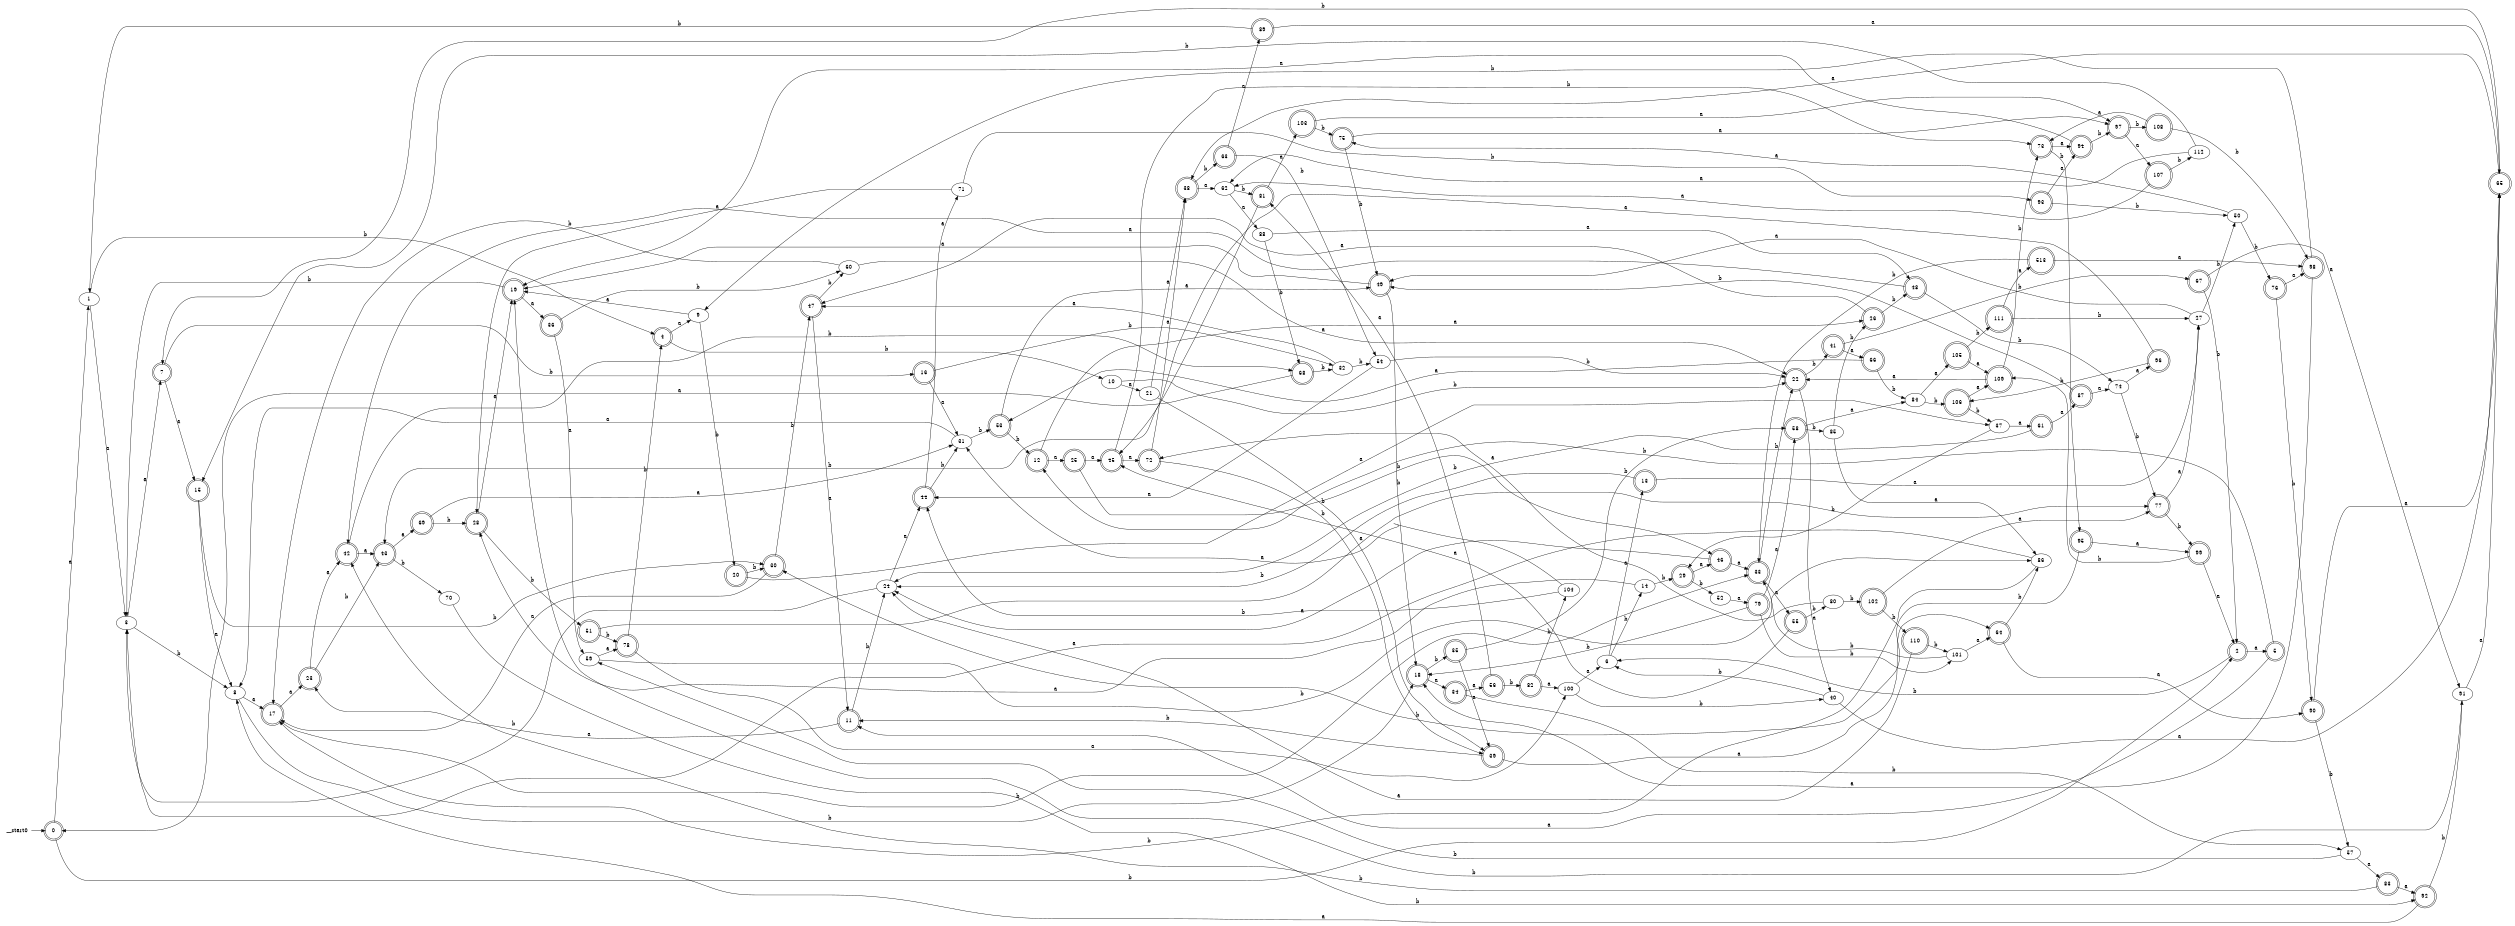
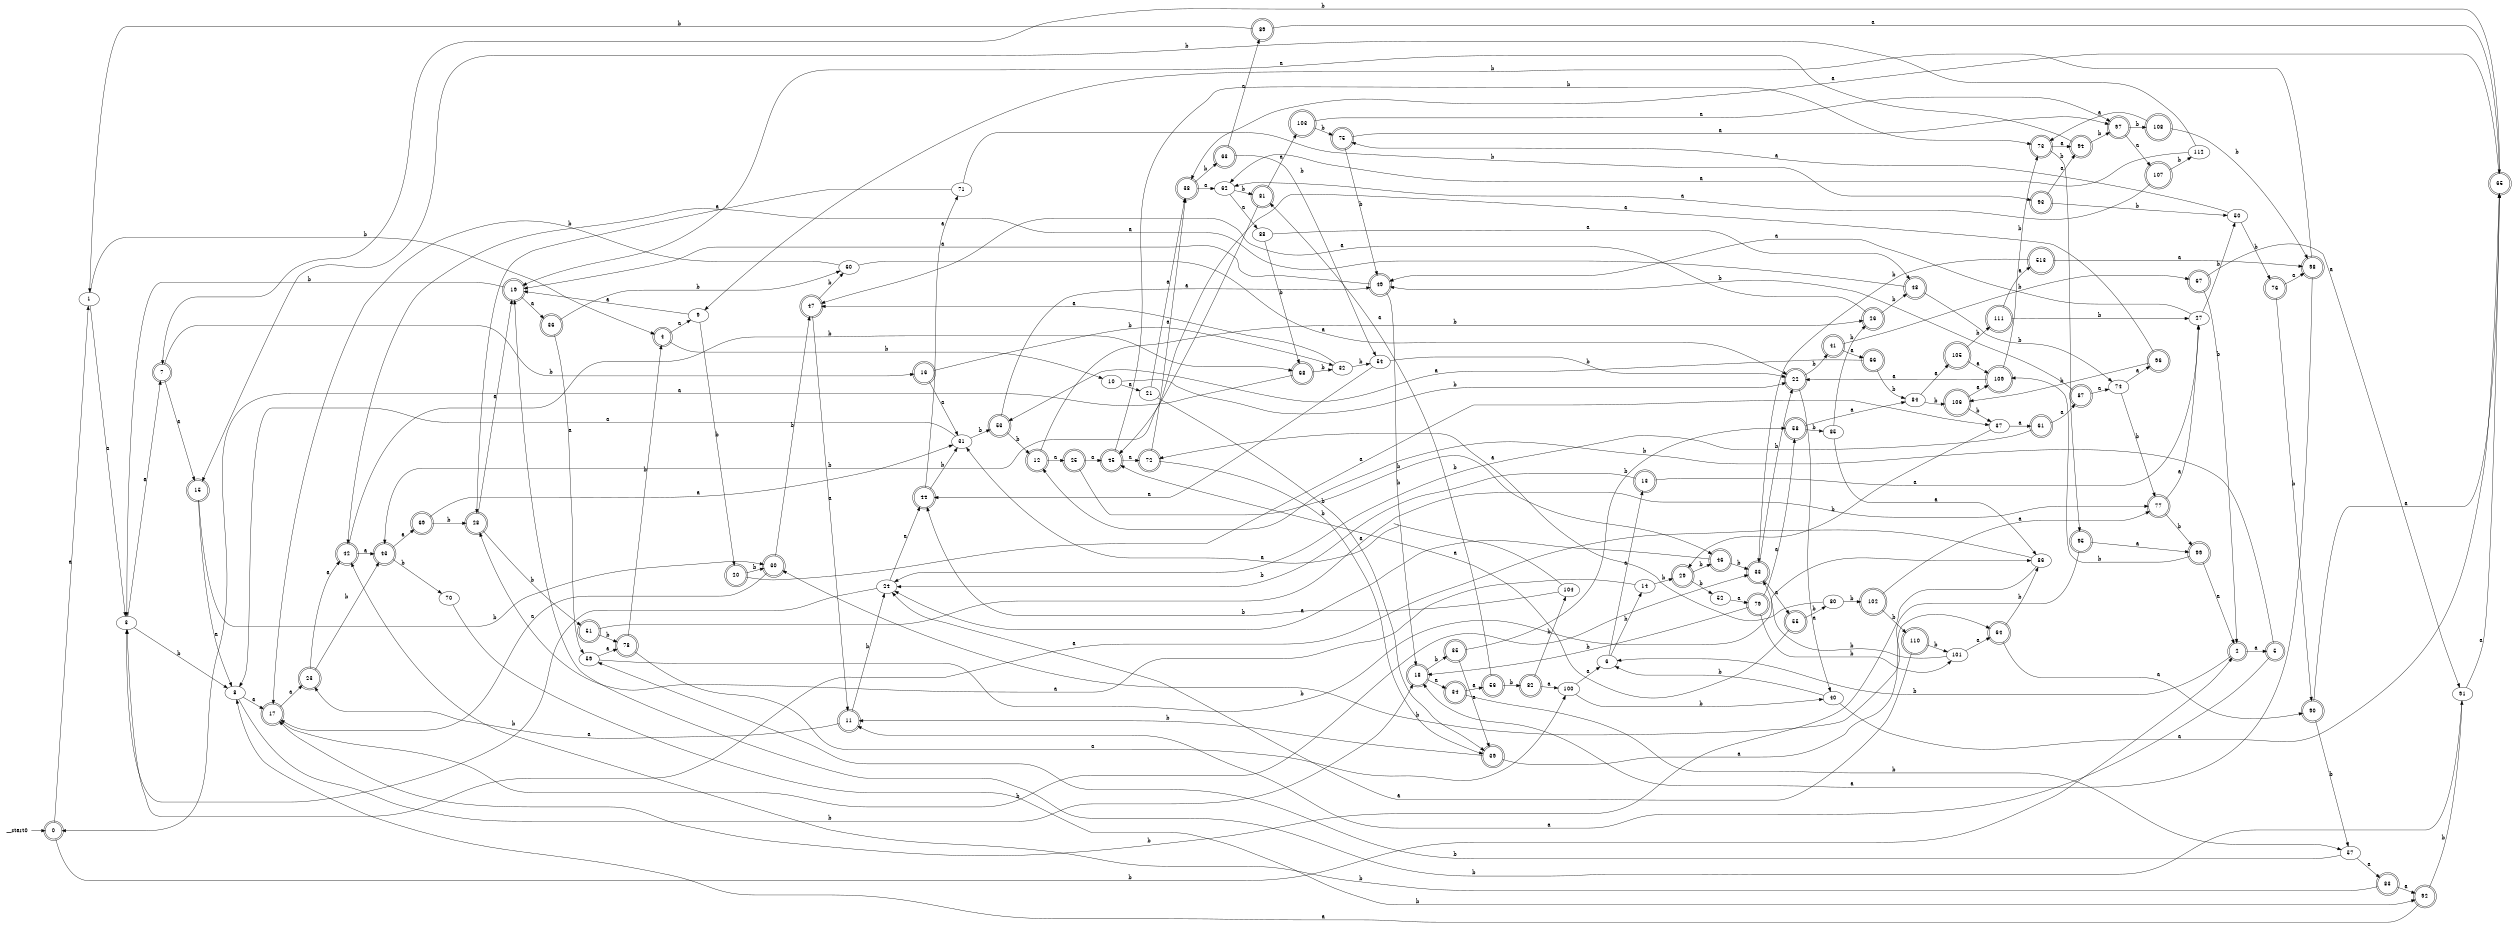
edge "12" -> "26": label "a" -> "b"
edge "46" -> "33": label "a" -> "b"
edge "29" -> "46": label "a" -> "b"
